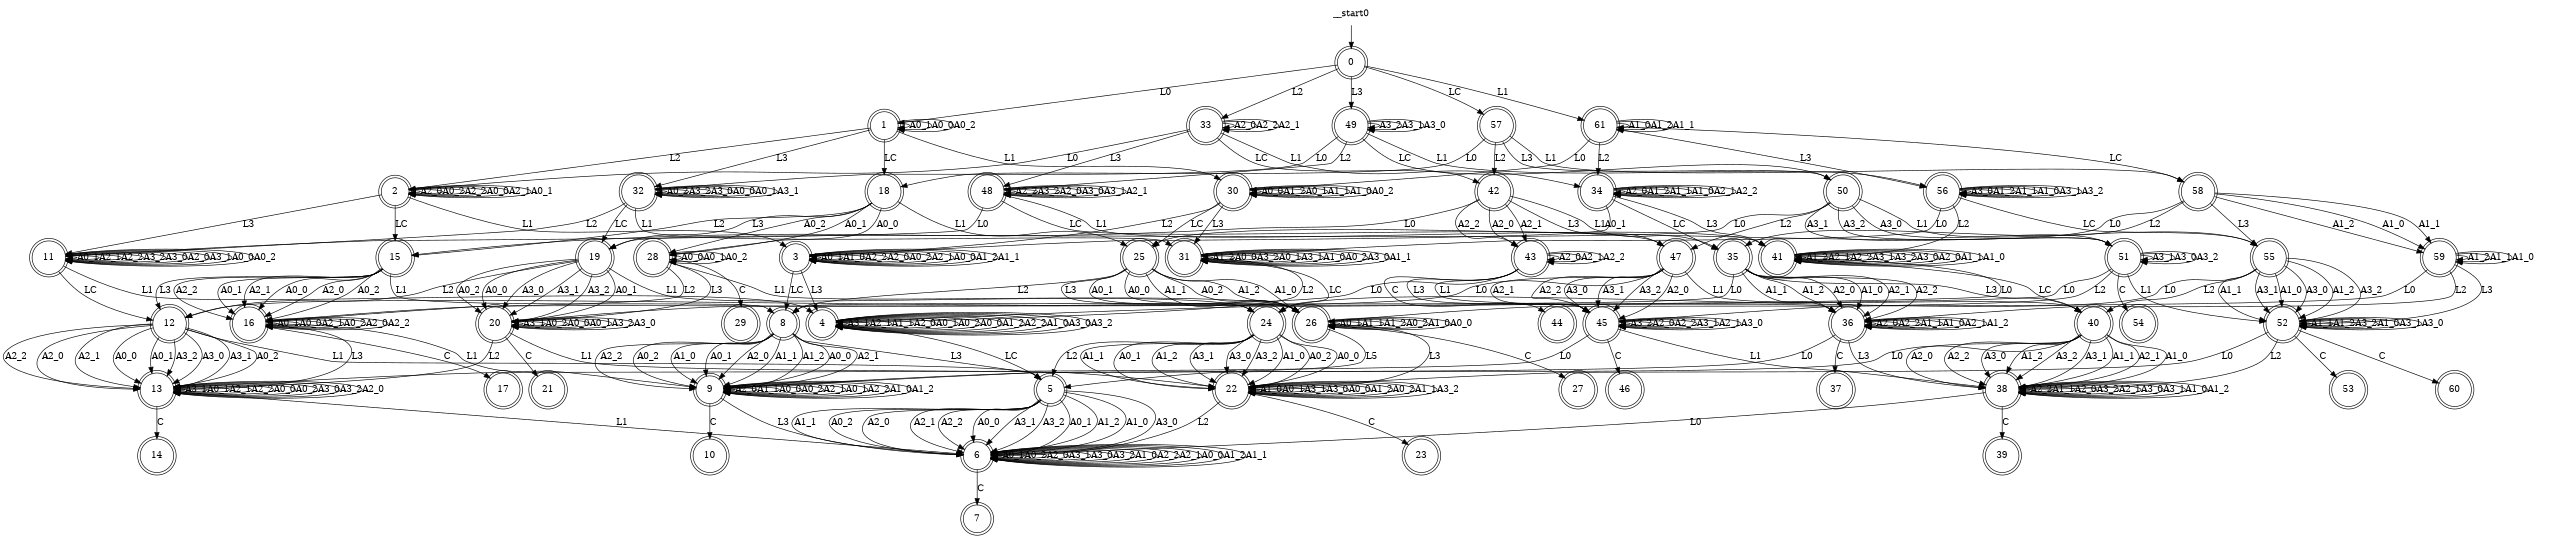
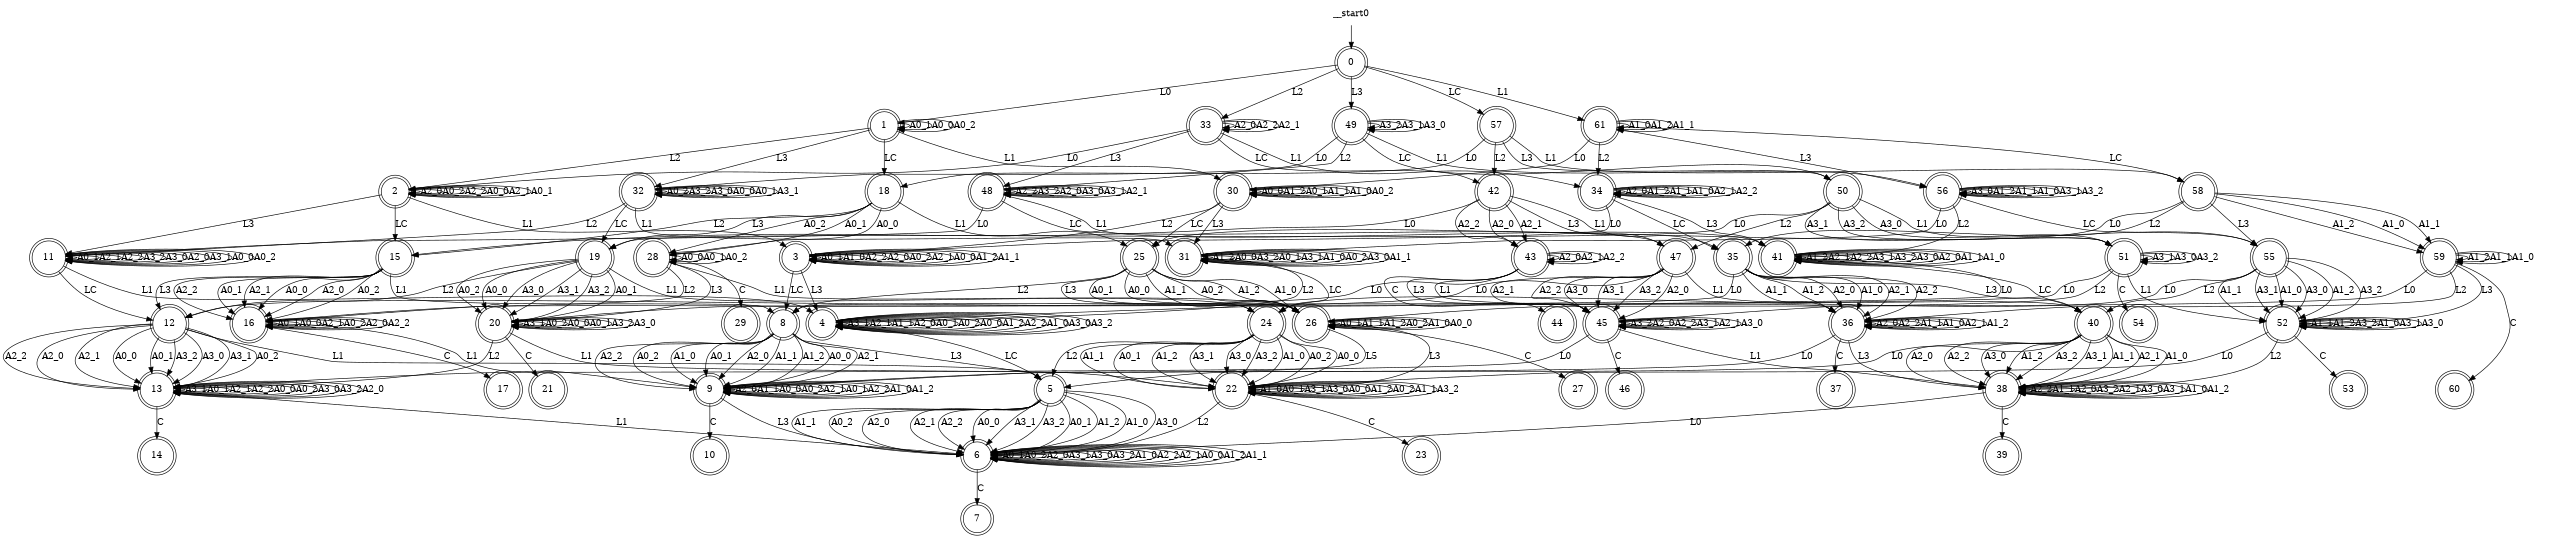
edge "34" -> "3": label "A0_1" -> "L0"
edge "52" -> "60": now "59" -> "60"
edge "16" -> "13": removed, label "L3"
